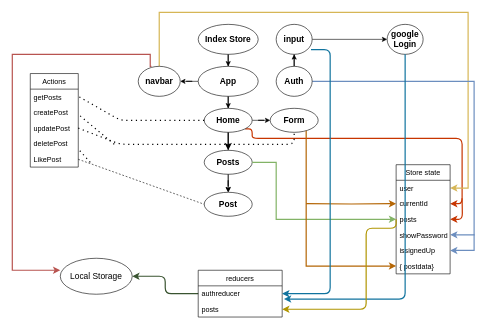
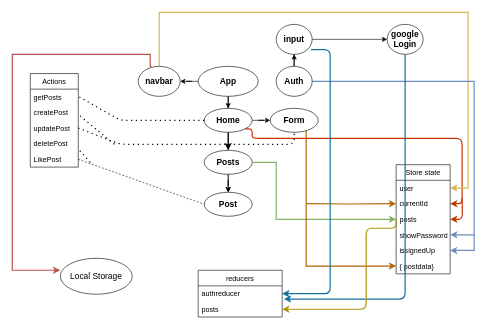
node "Index Store": removed
edge "Index Store" -> "App": removed
edge "reducers" -> "Local Storage": removed
